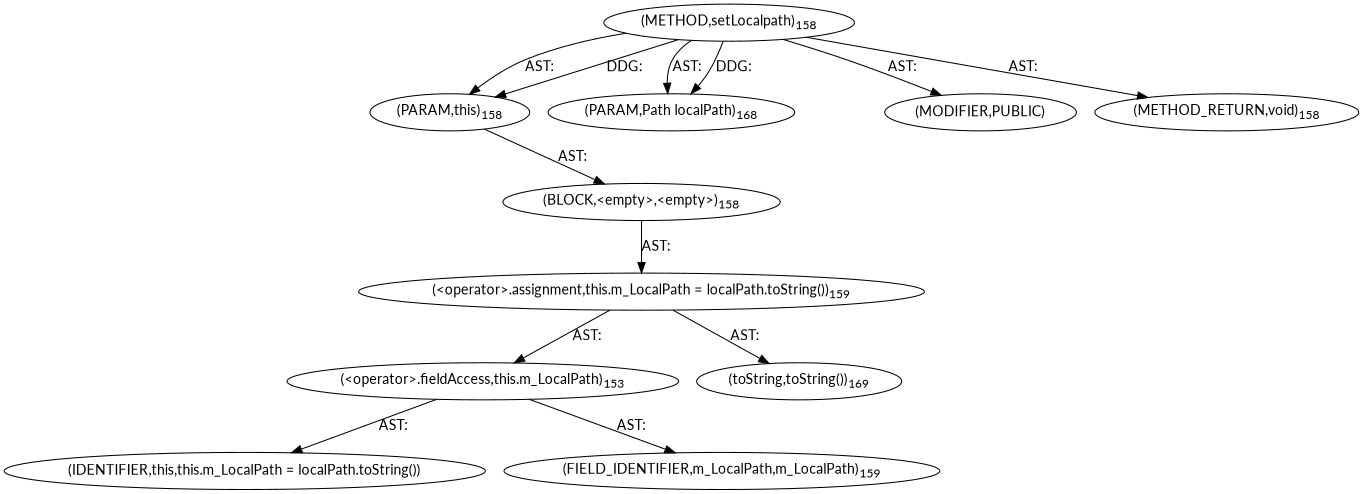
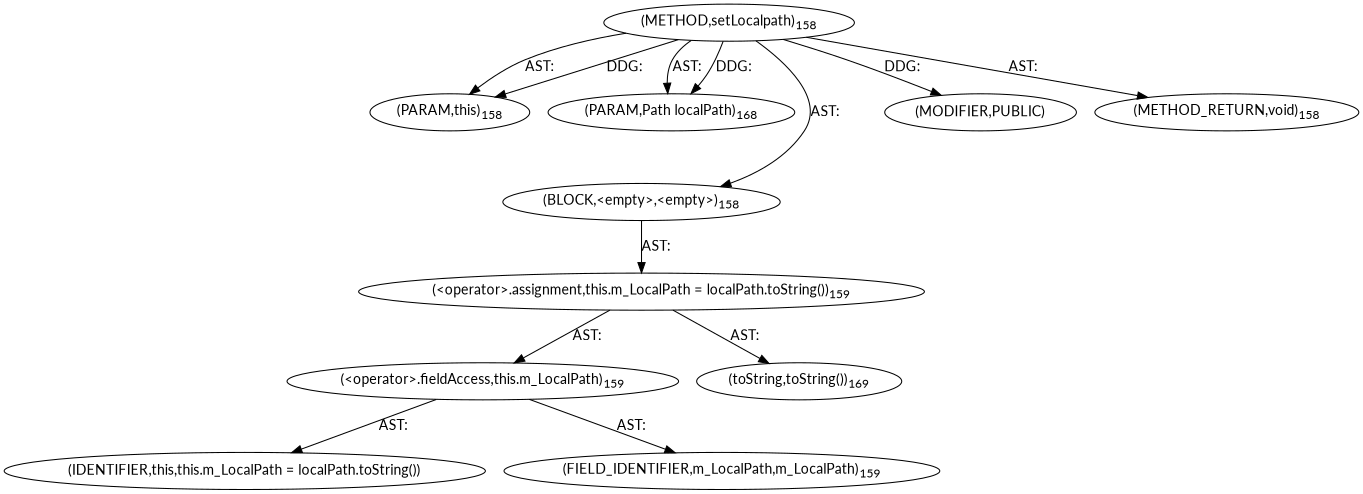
edge "(METHOD,setLocalpath)" -> "(MODIFIER,PUBLIC)": label "AST: " -> "DDG: "
edge "(PARAM,this)" -> "(BLOCK,<empty>,<empty>)": now "(METHOD,setLocalpath)" -> "(BLOCK,<empty>,<empty>)"
node "(<operator>.fieldAccess,this.m_LocalPath)": text "153" -> "159"
